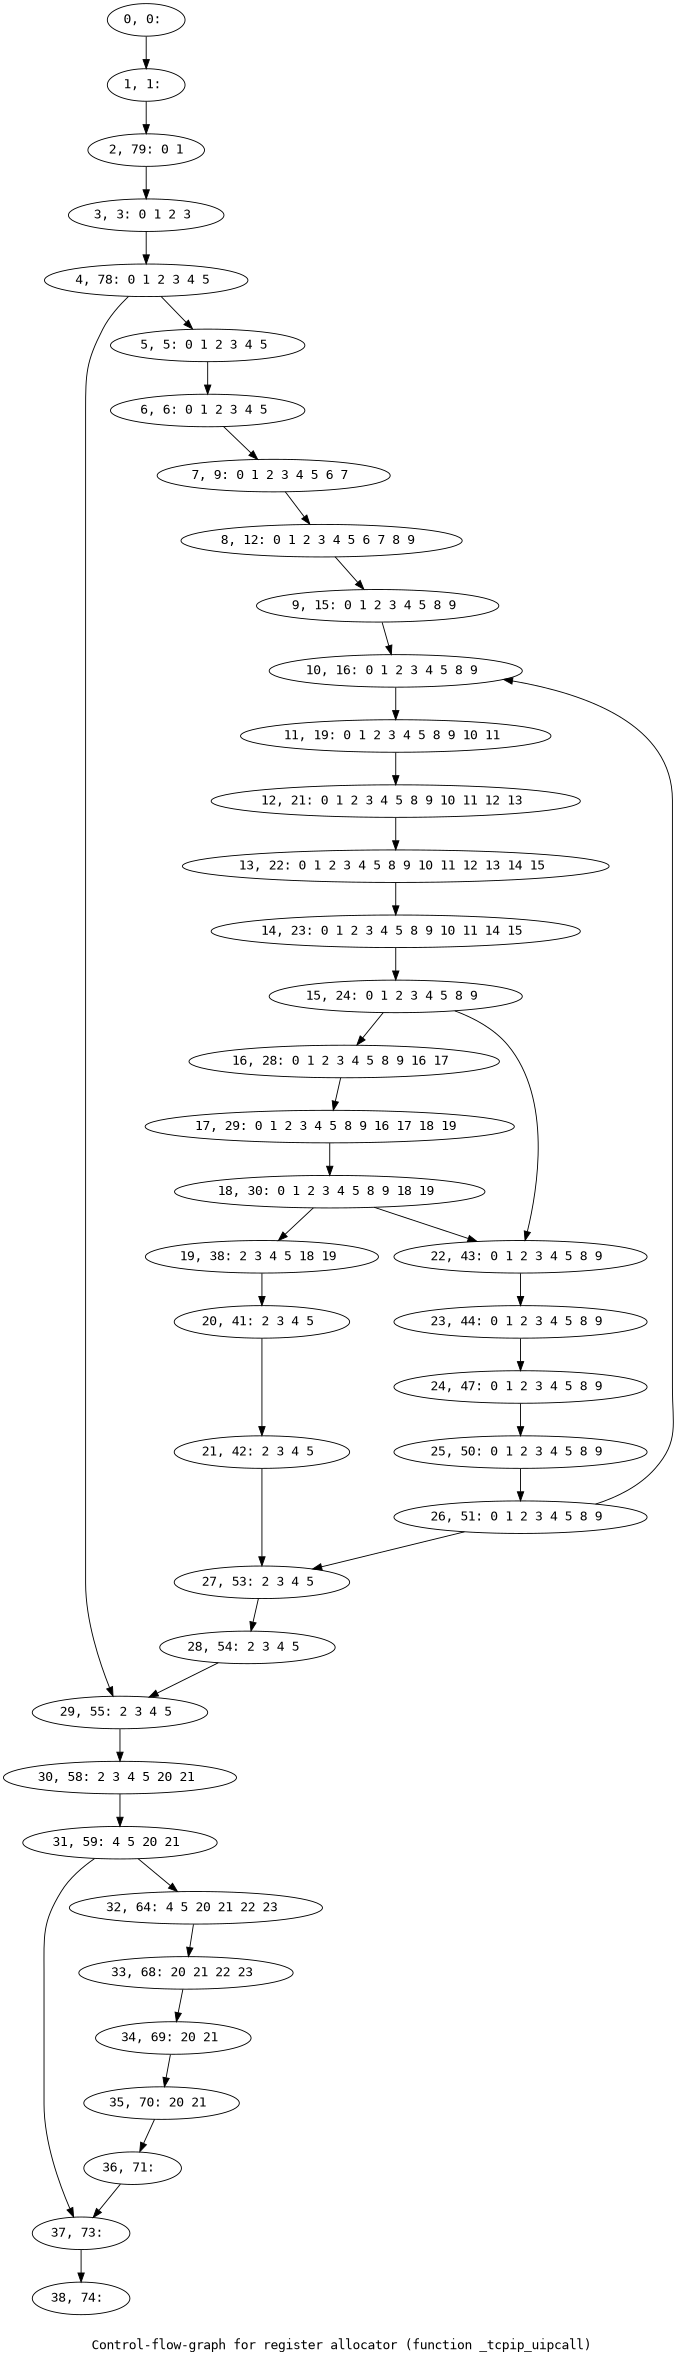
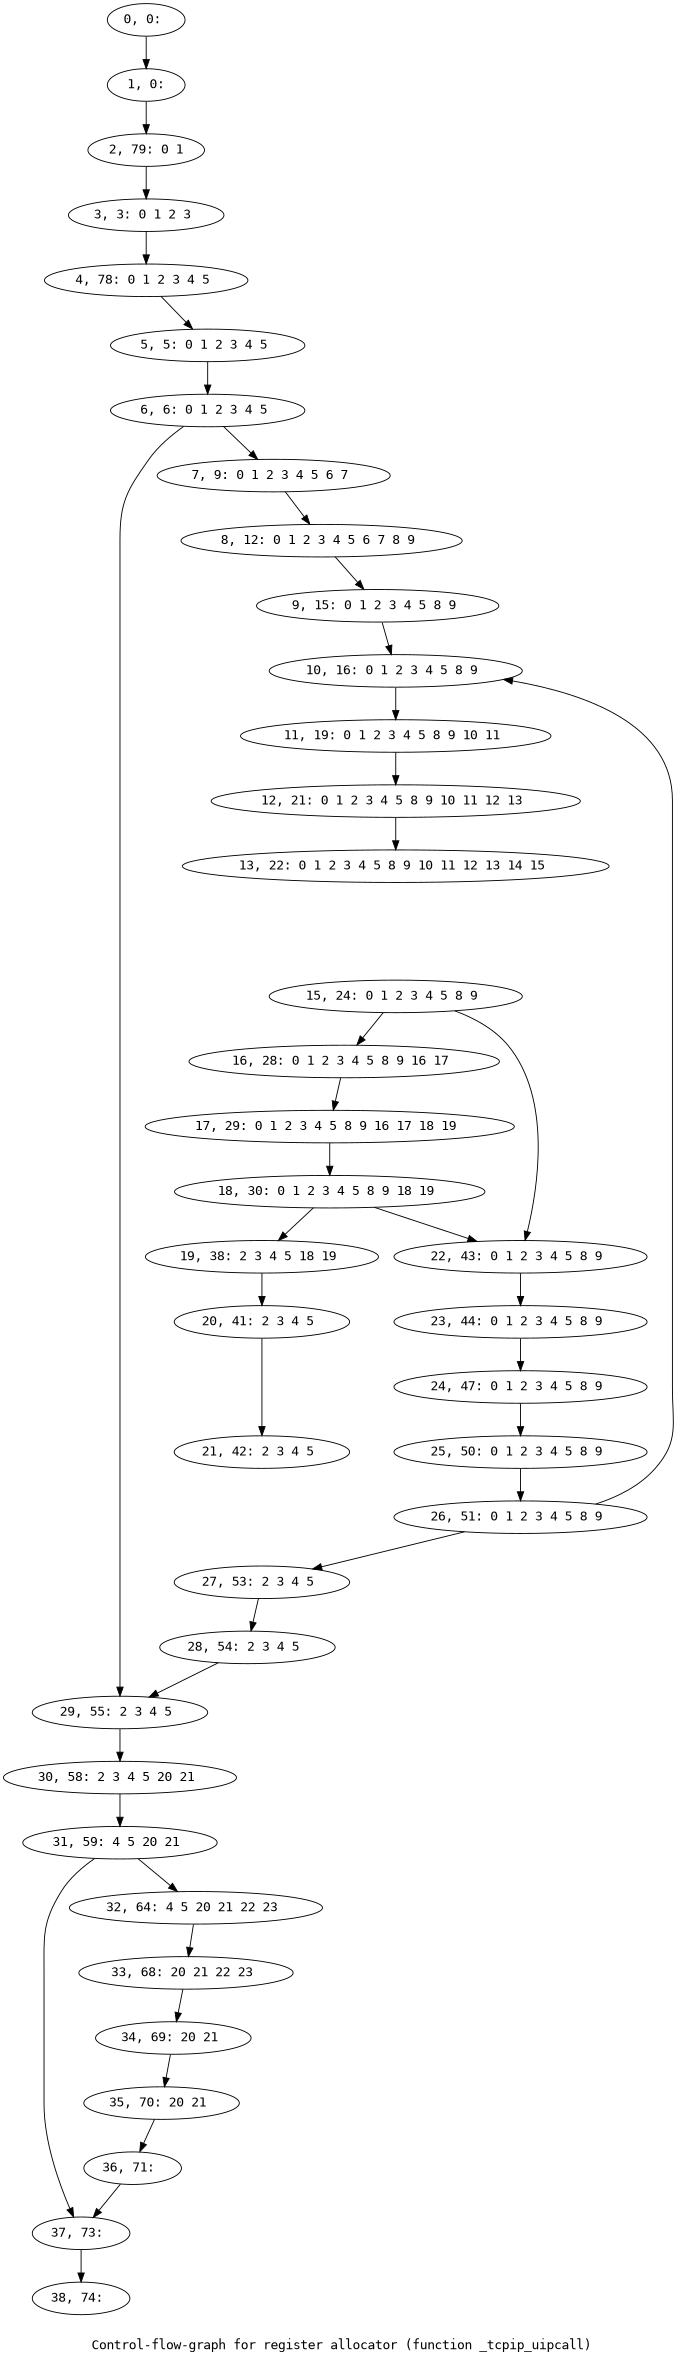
node "1, 1:": label "1, 1:" -> "1, 0:"
node "14, 23: 0 1 2 3 4 5 8 9 10 11 14 15": removed
edge "4, 78: 0 1 2 3 4 5" -> "29, 55: 2 3 4 5": now "6, 6: 0 1 2 3 4 5" -> "29, 55: 2 3 4 5"
edge "21, 42: 2 3 4 5" -> "27, 53: 2 3 4 5": removed
